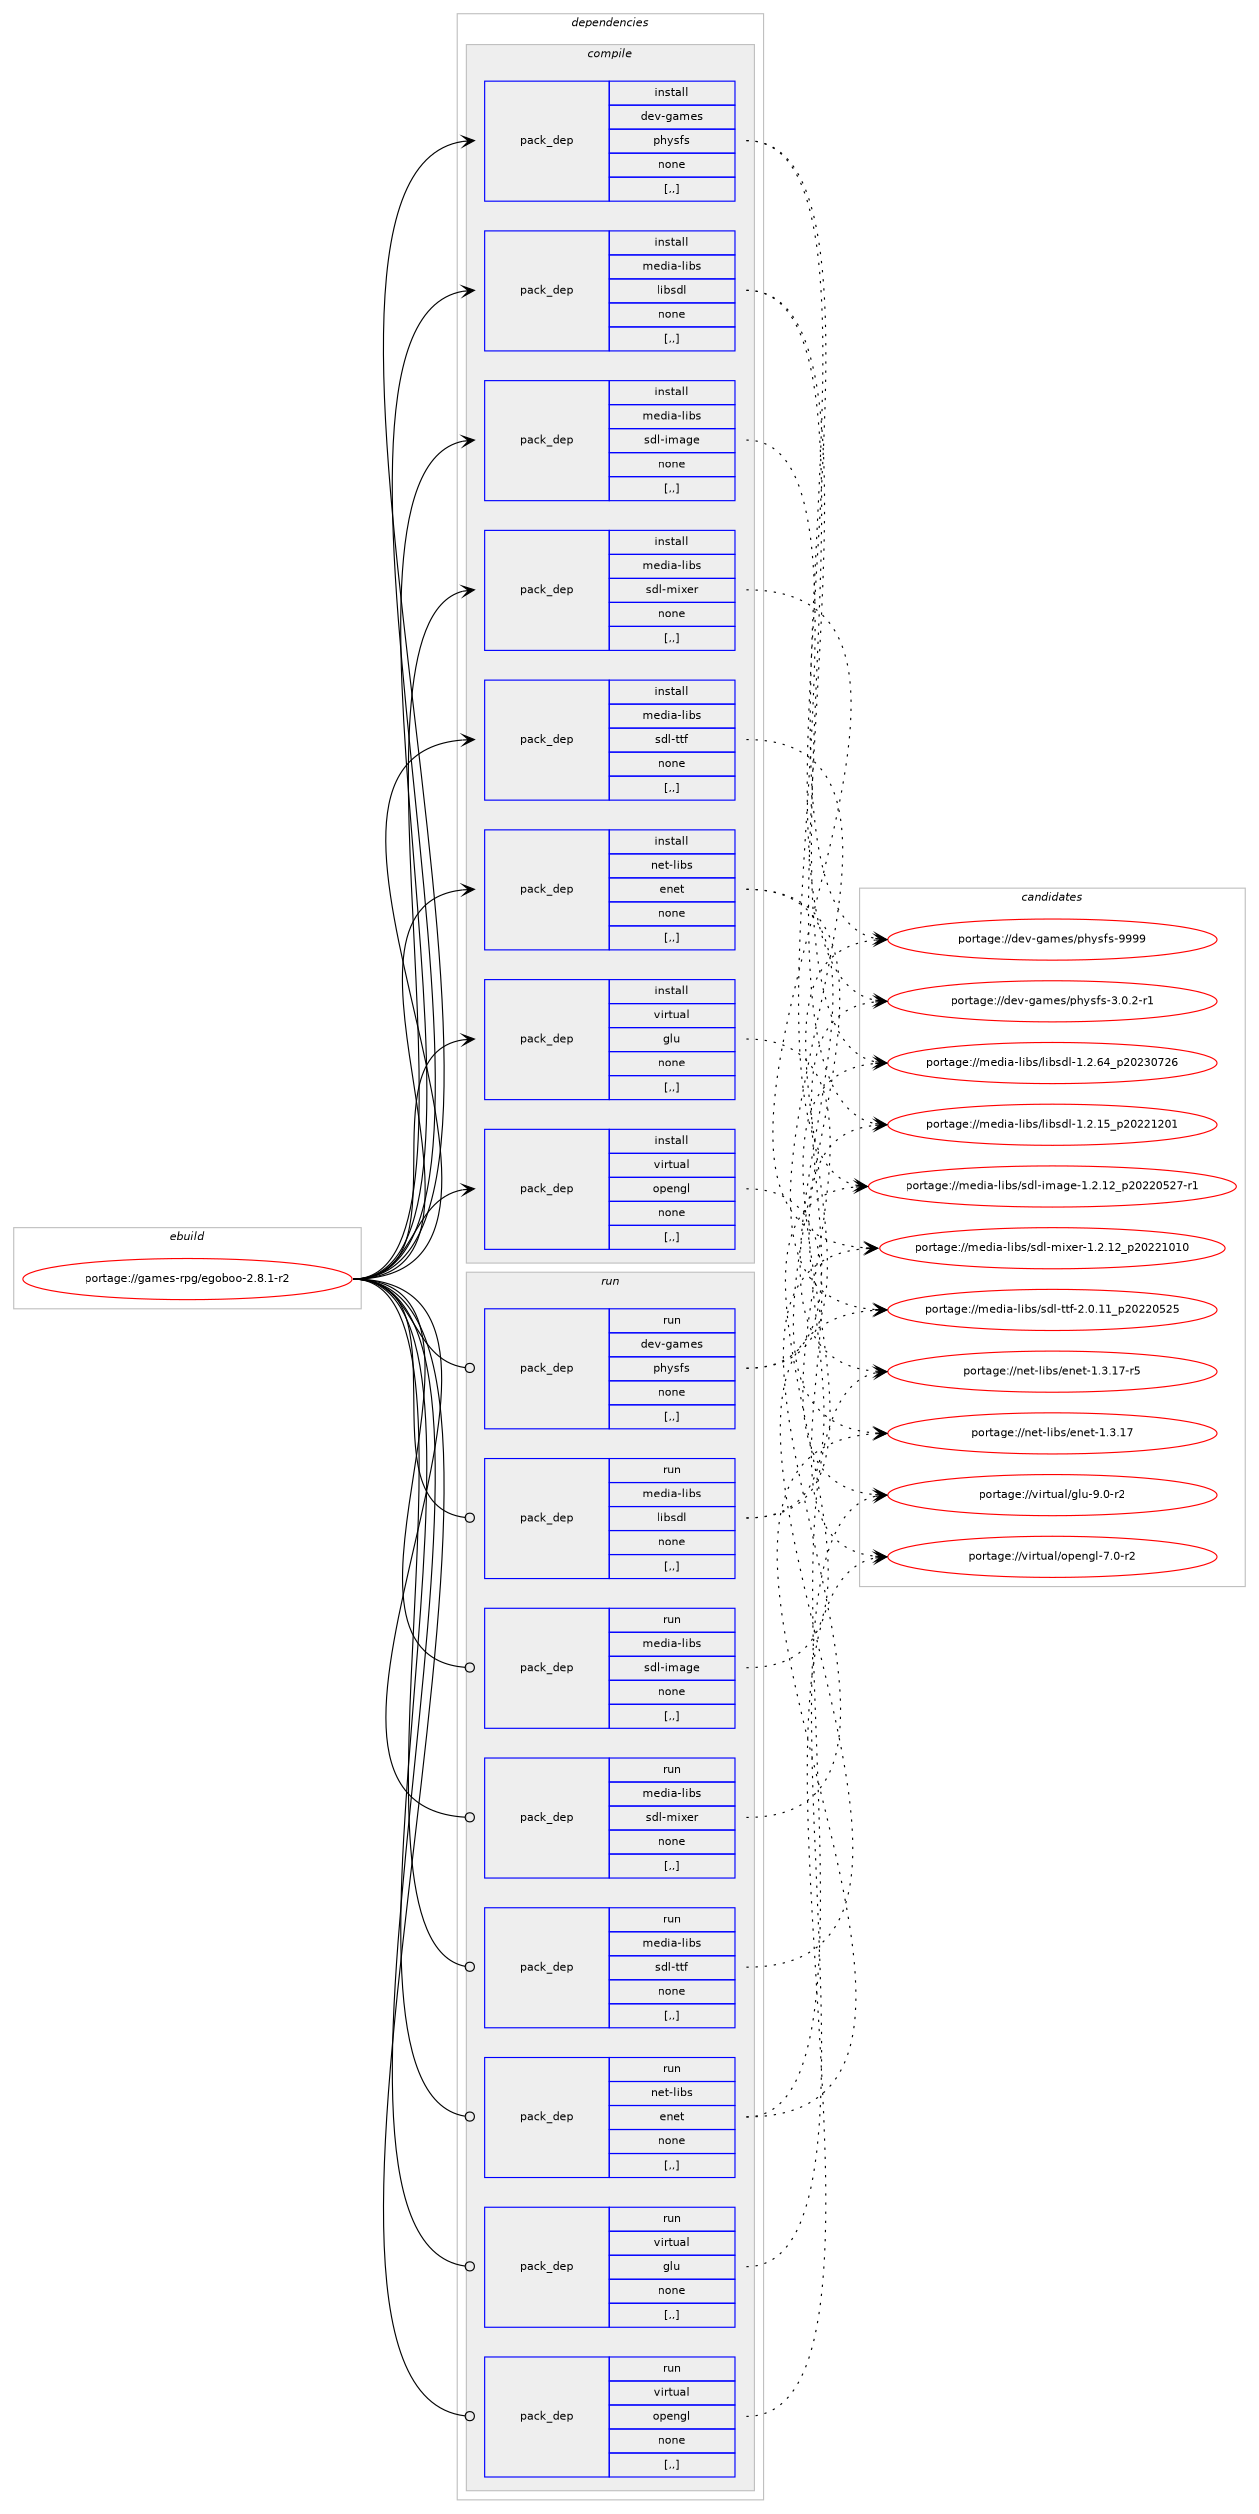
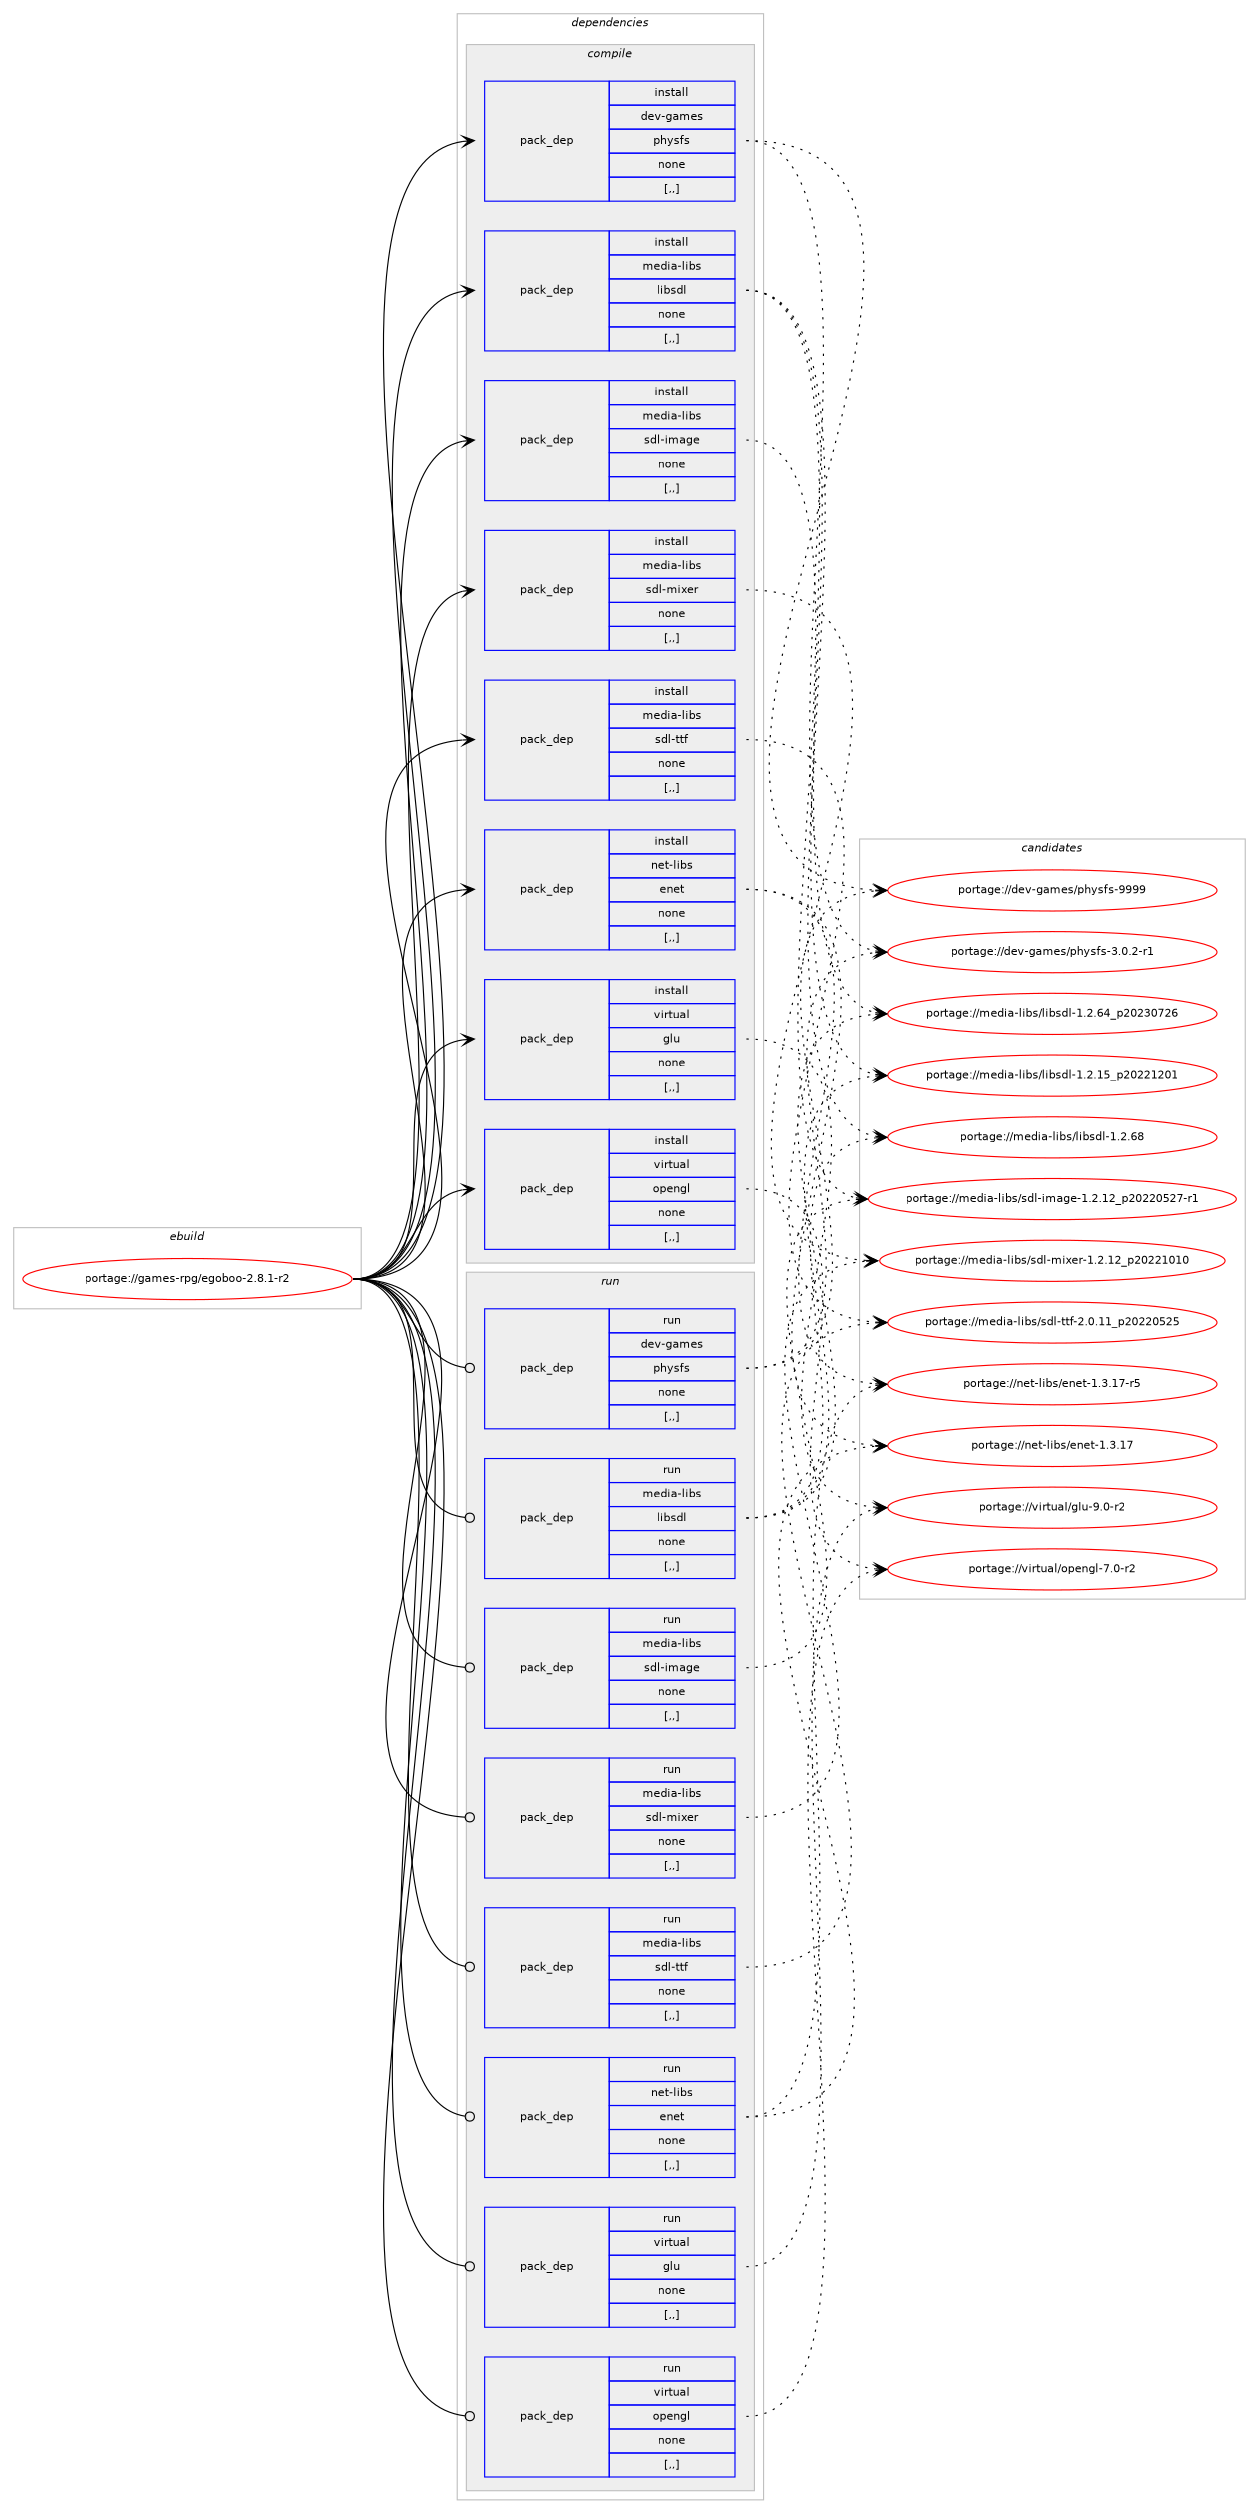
node "portage://media-libs/libsdl-1.2.68": added
